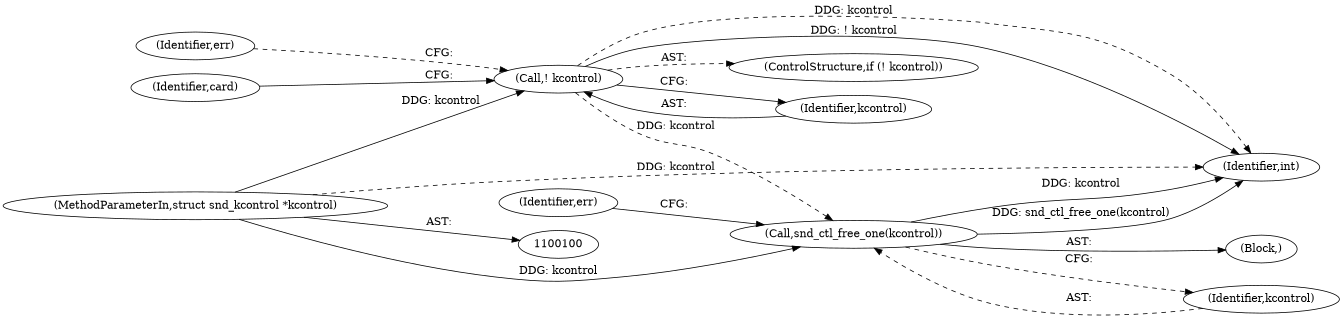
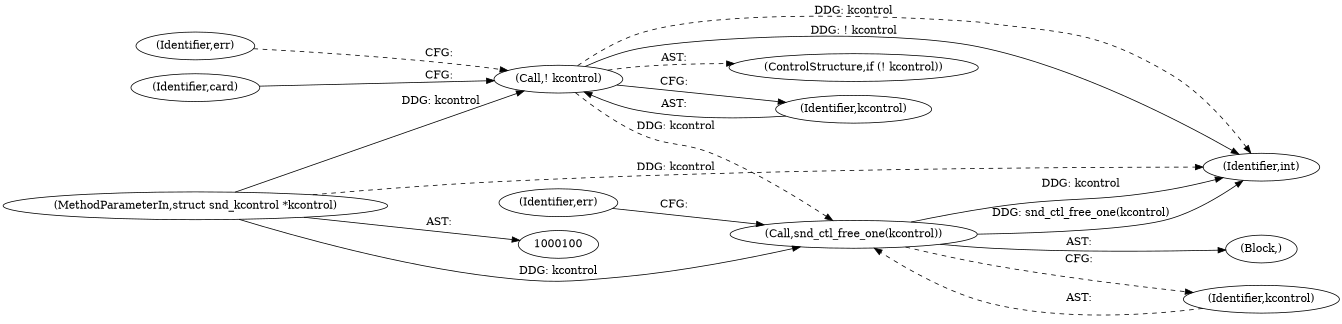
node "1100100": label "1100100" -> "1000100"
